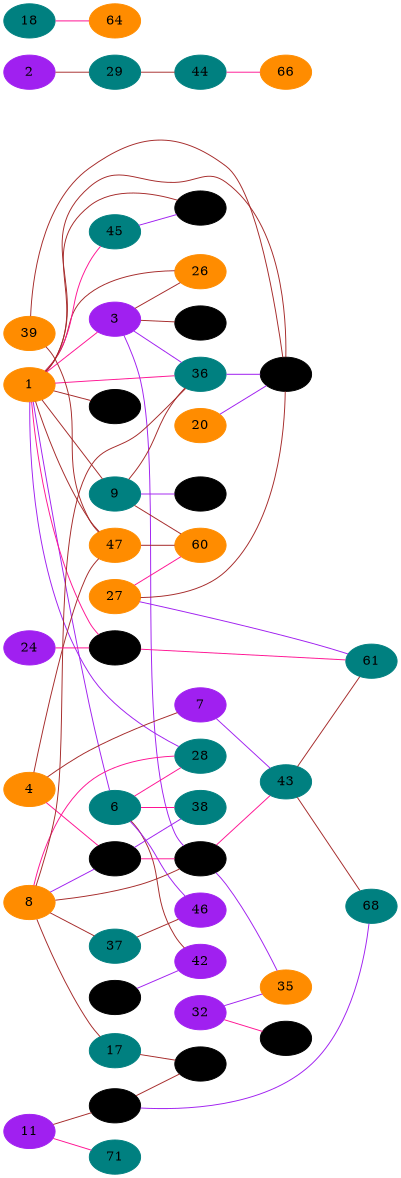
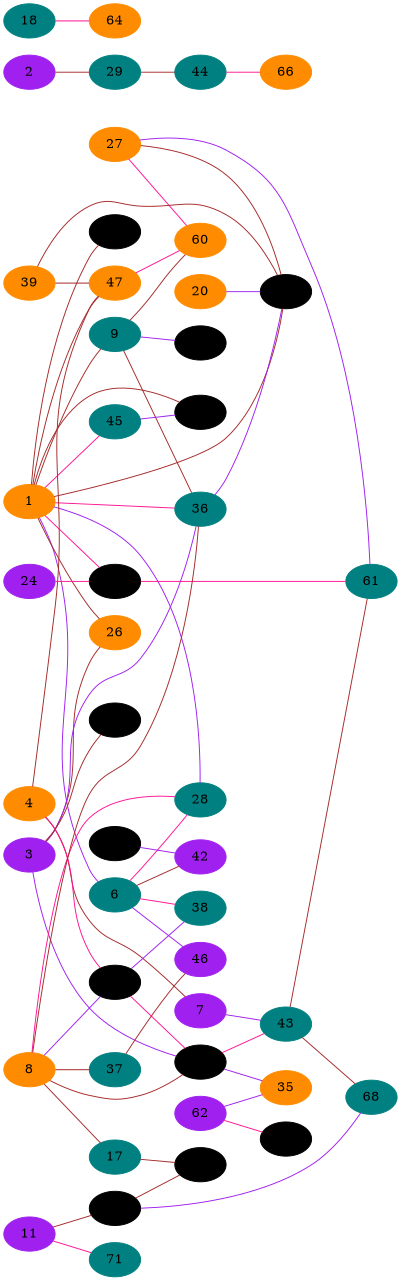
edge "3" -- "1": removed
edge "47" -- "60": color brown -> deeppink
node "32": label "32" -> "62"
